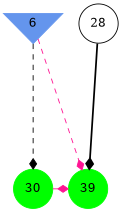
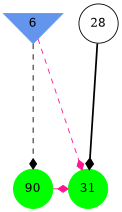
node "30": label "30" -> "90"
node "39": label "39" -> "31"
